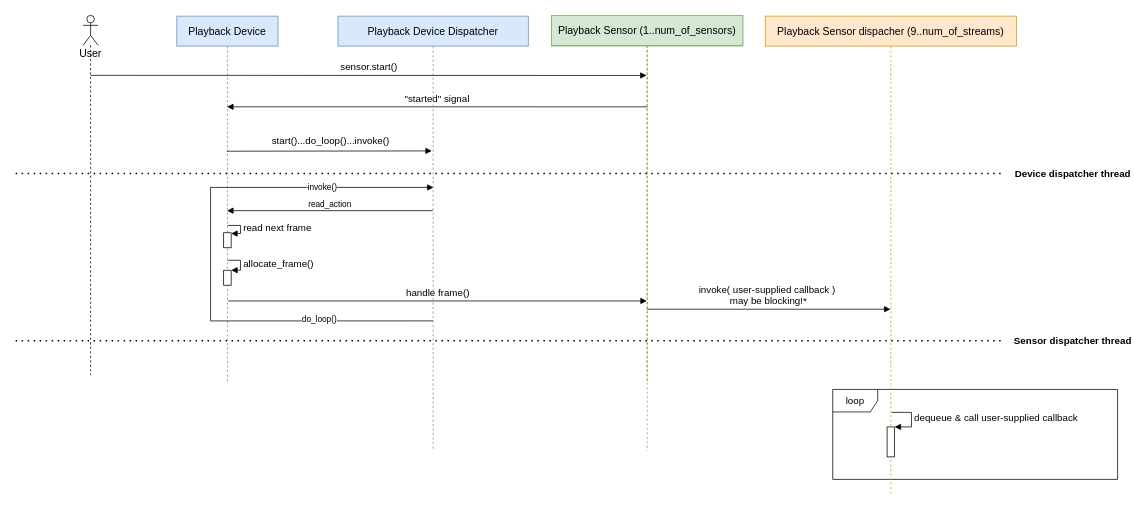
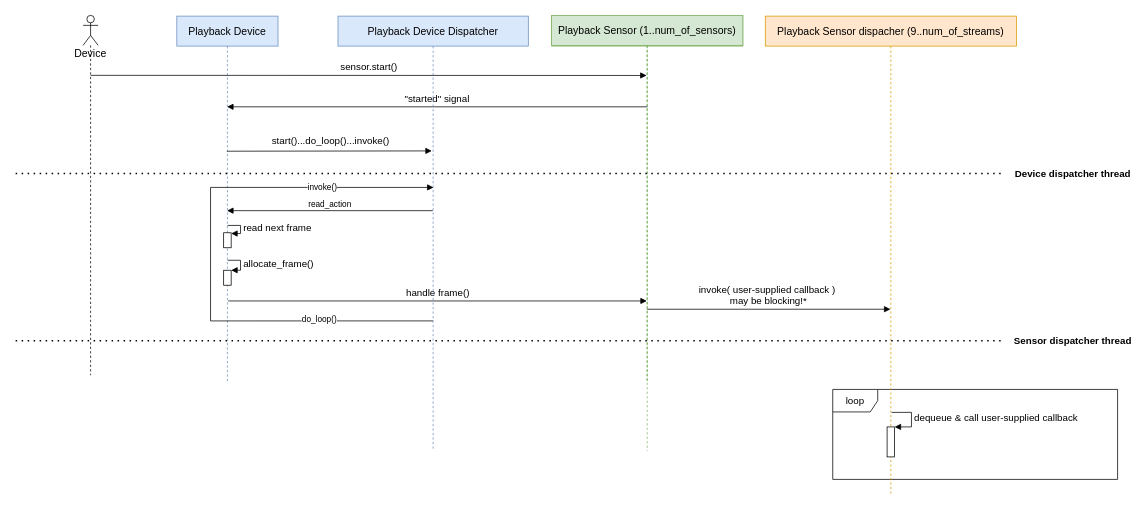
node "User": label "User" -> "Device"
